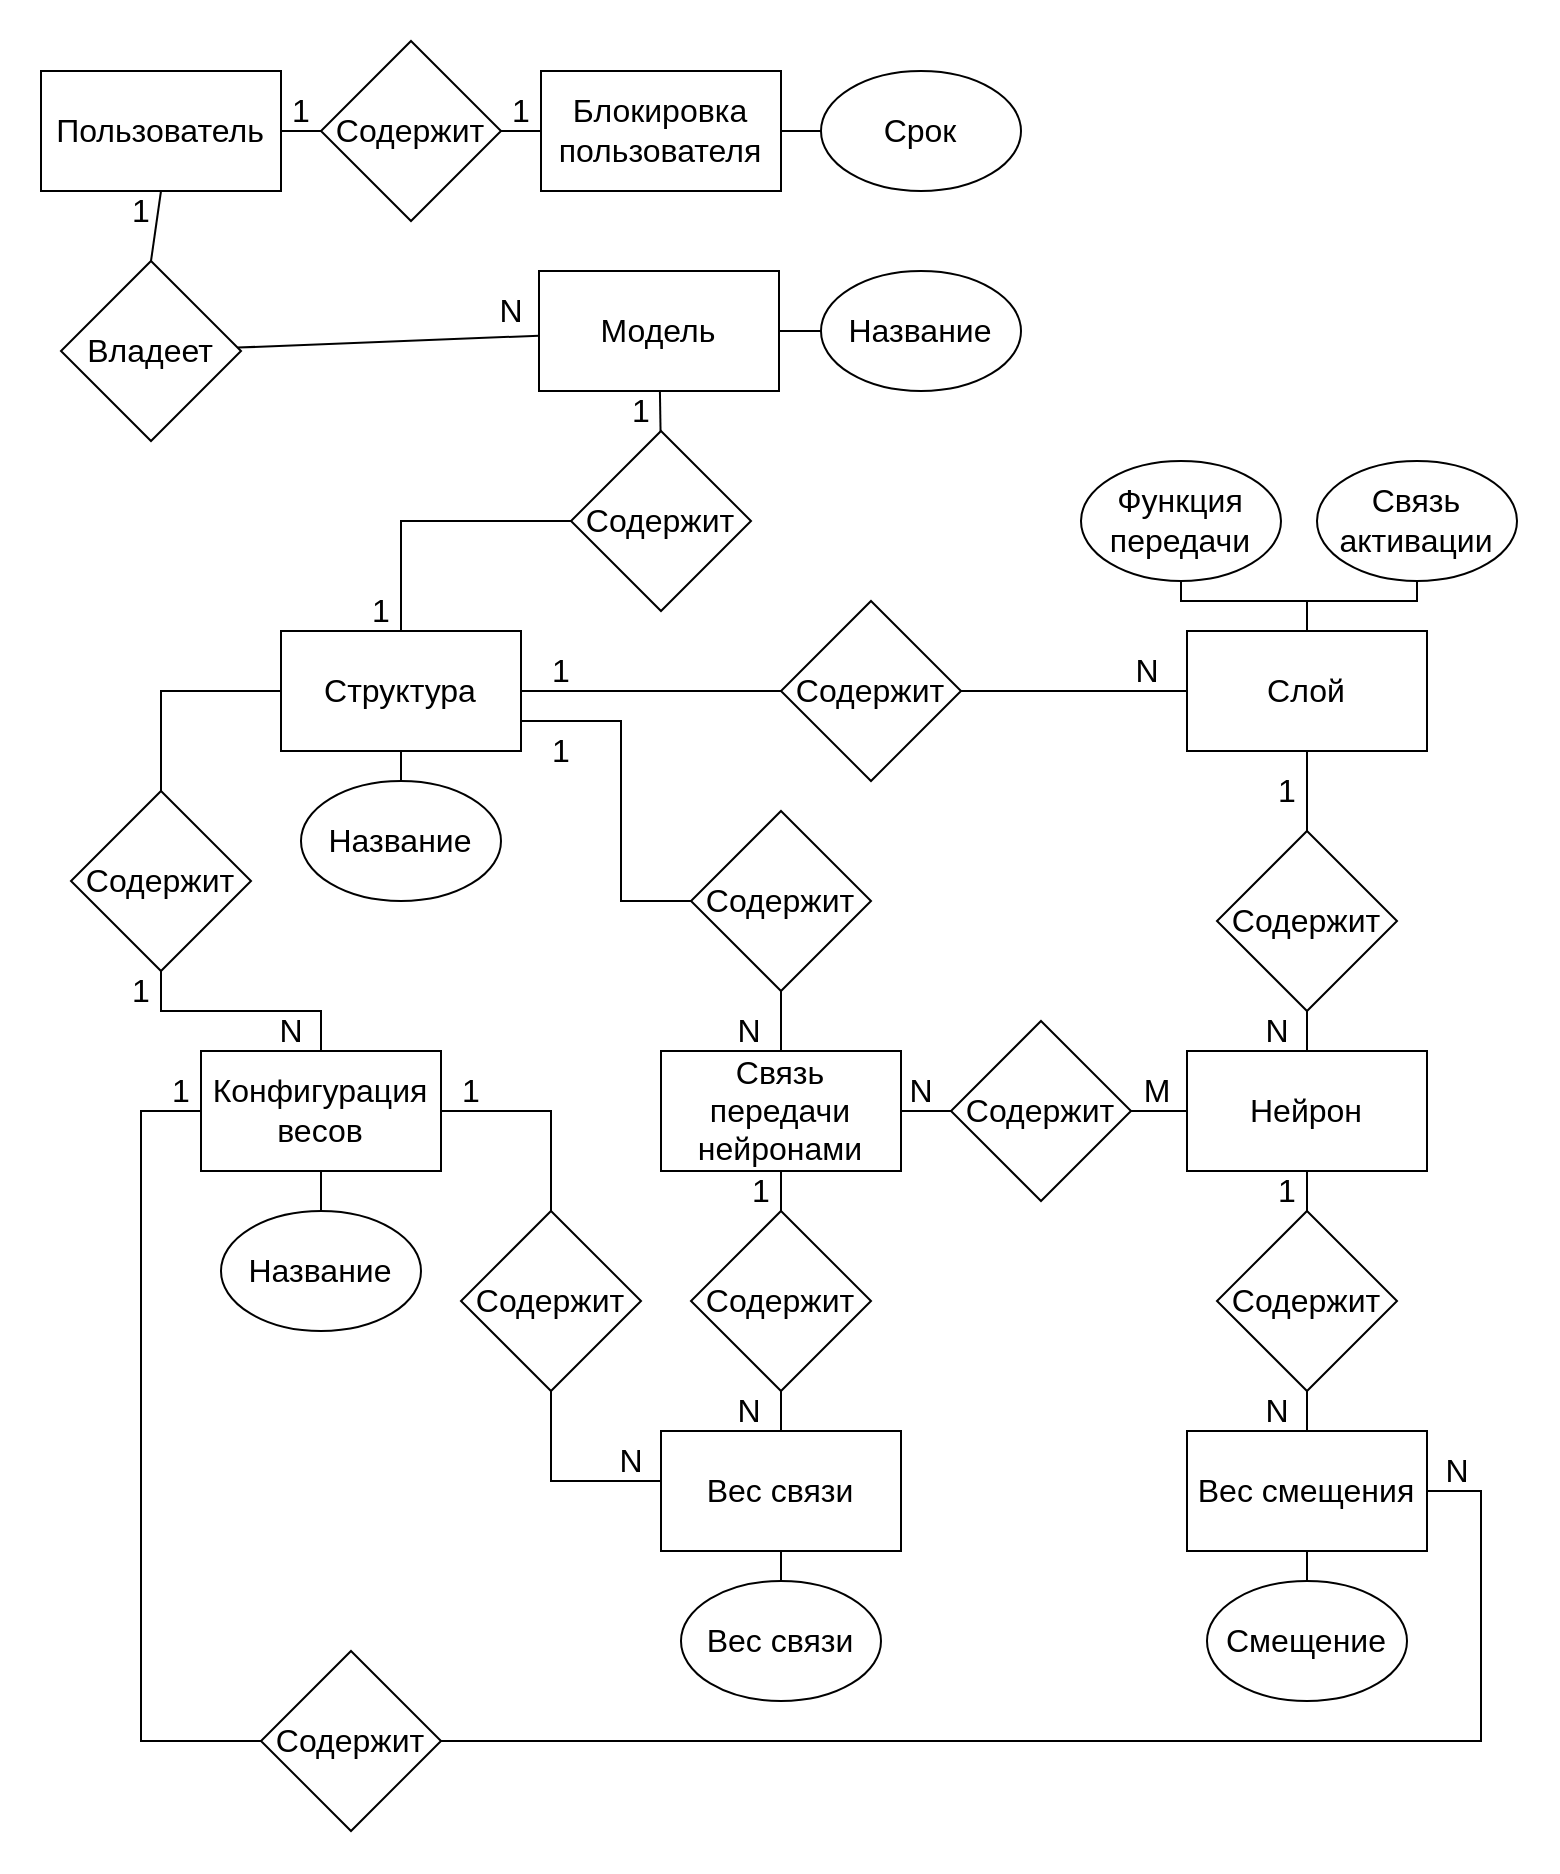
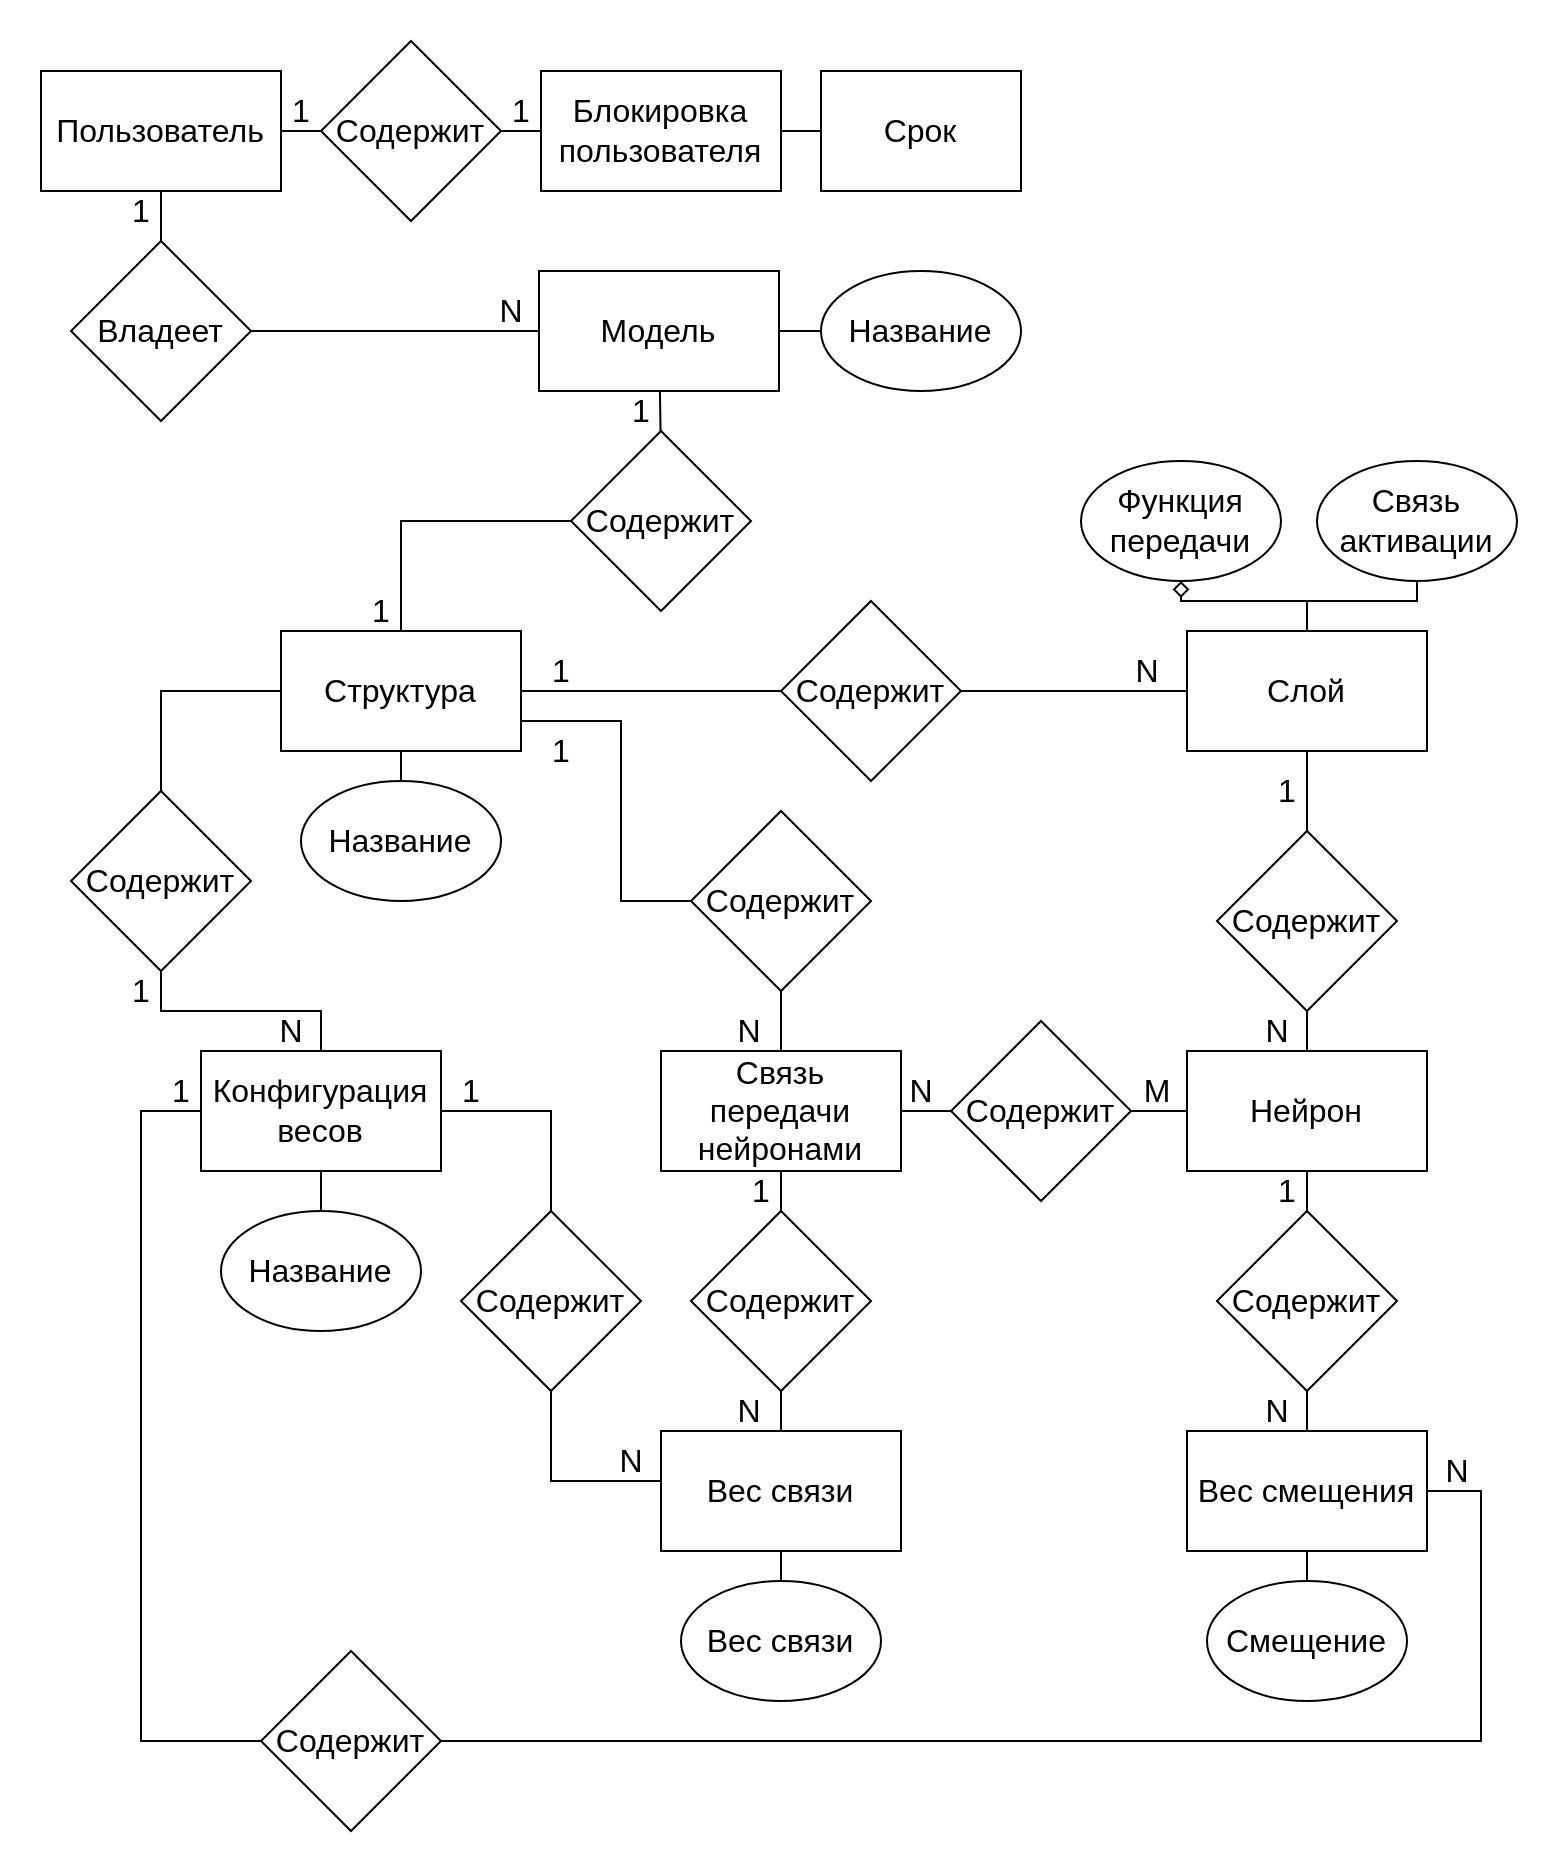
node "Срок": shape ellipse -> rectangle
node "Владеет": moved (151, 351) -> (161, 331)
edge "Функция передачи" -- "Слой": arrowhead none -> diamond
